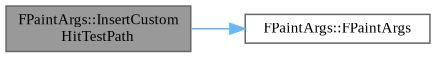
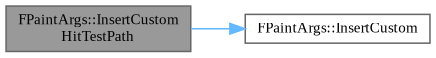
node "FPaintArgs::FPaintArgs": label "FPaintArgs::FPaintArgs" -> "FPaintArgs::InsertCustom"
